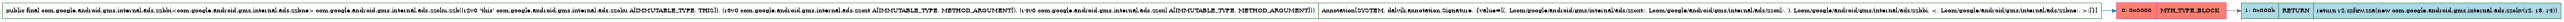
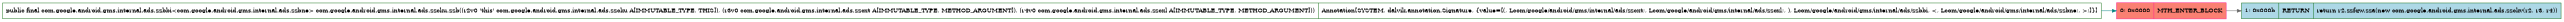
node "0: 0x0000": text "MTH_TYPE_BLOCK" -> "MTH_ENTER_BLOCK"
